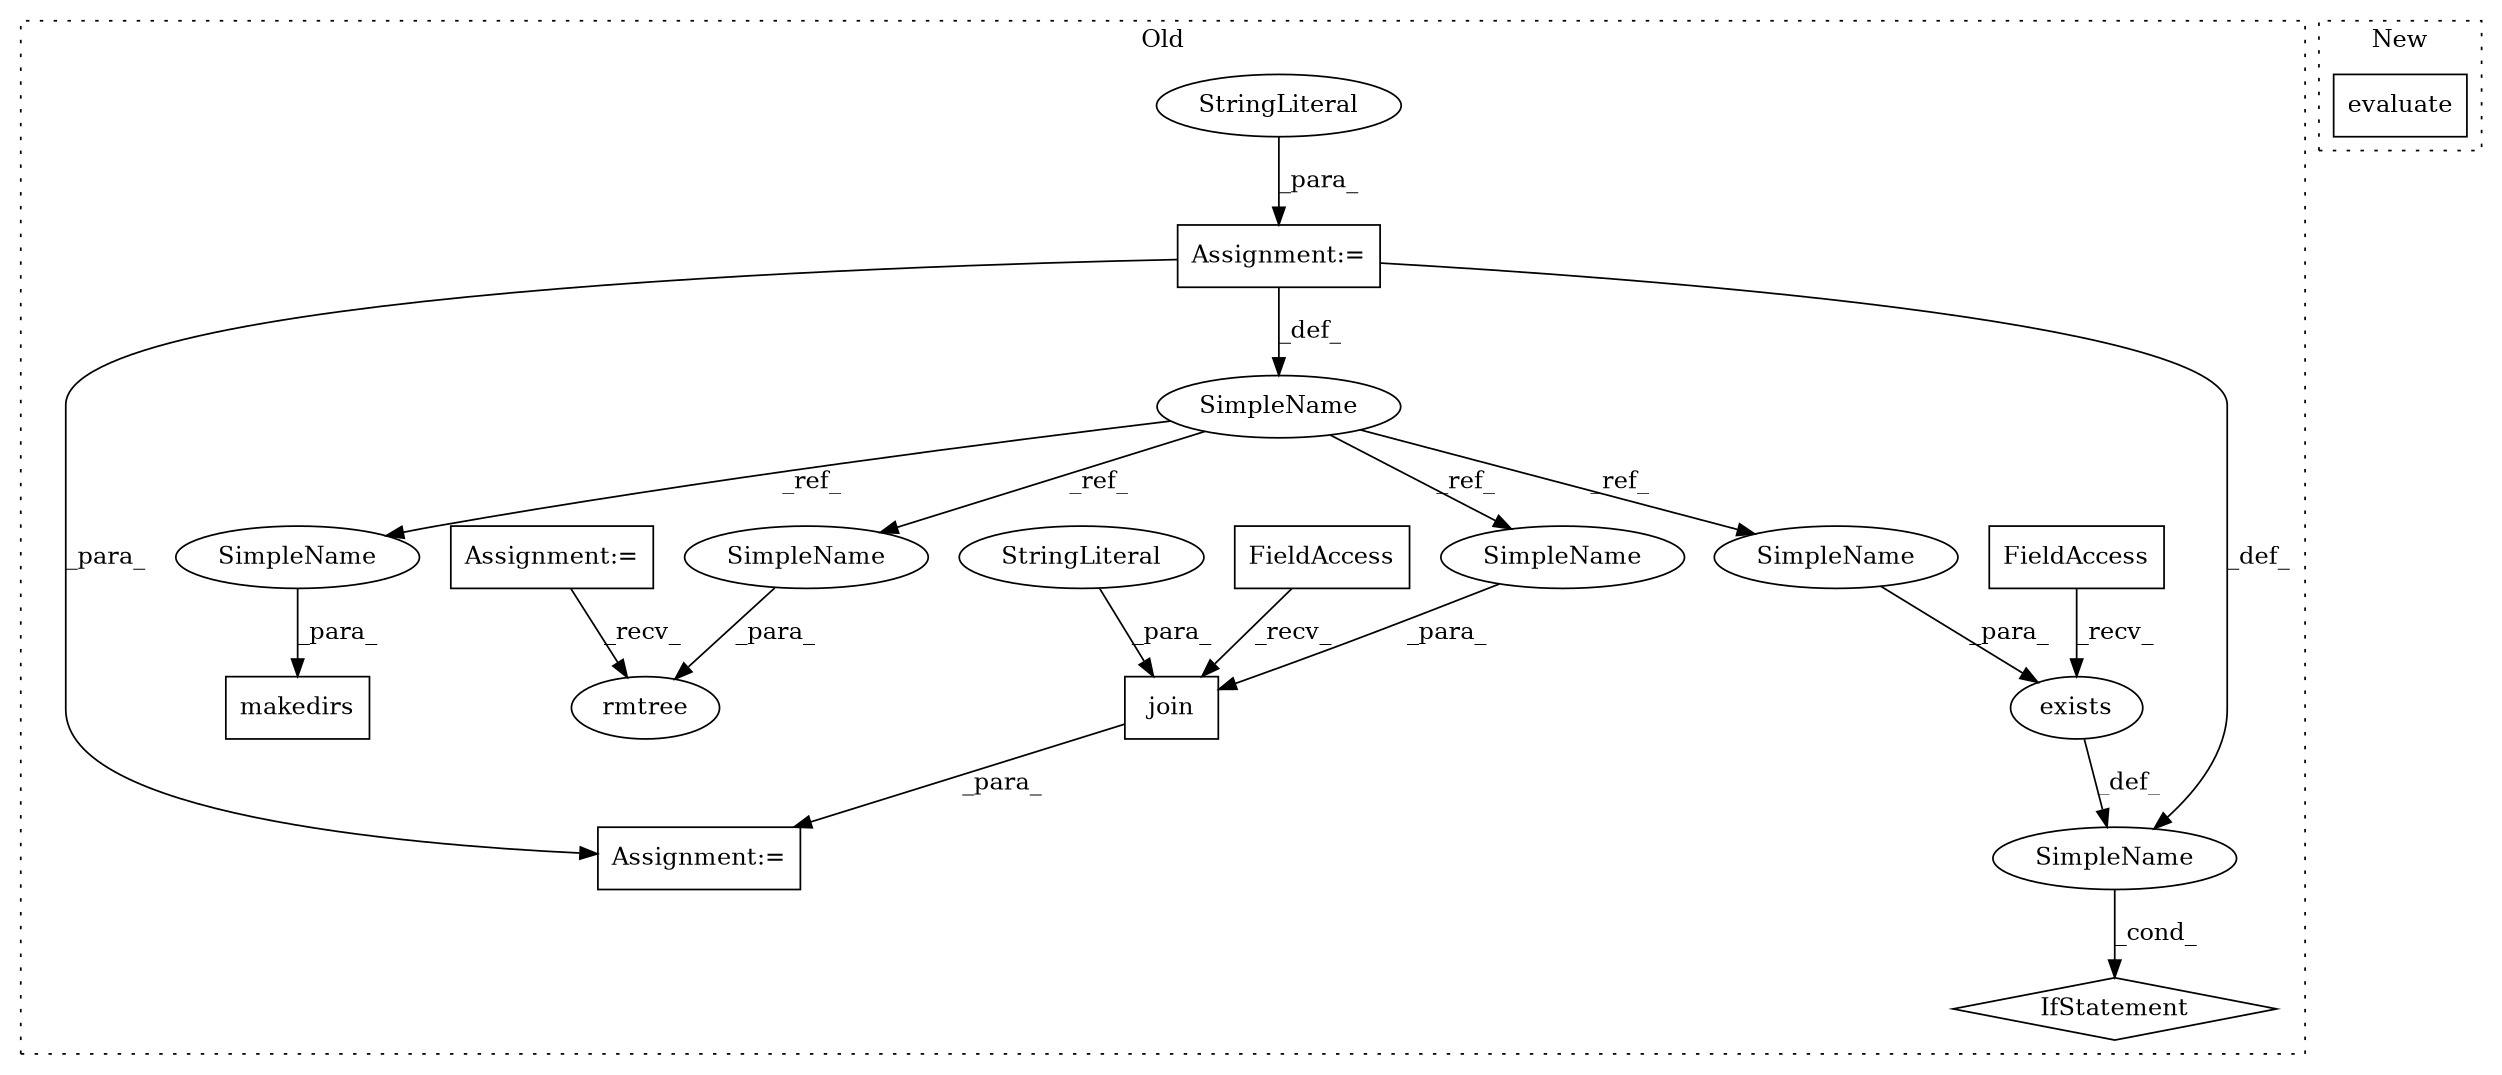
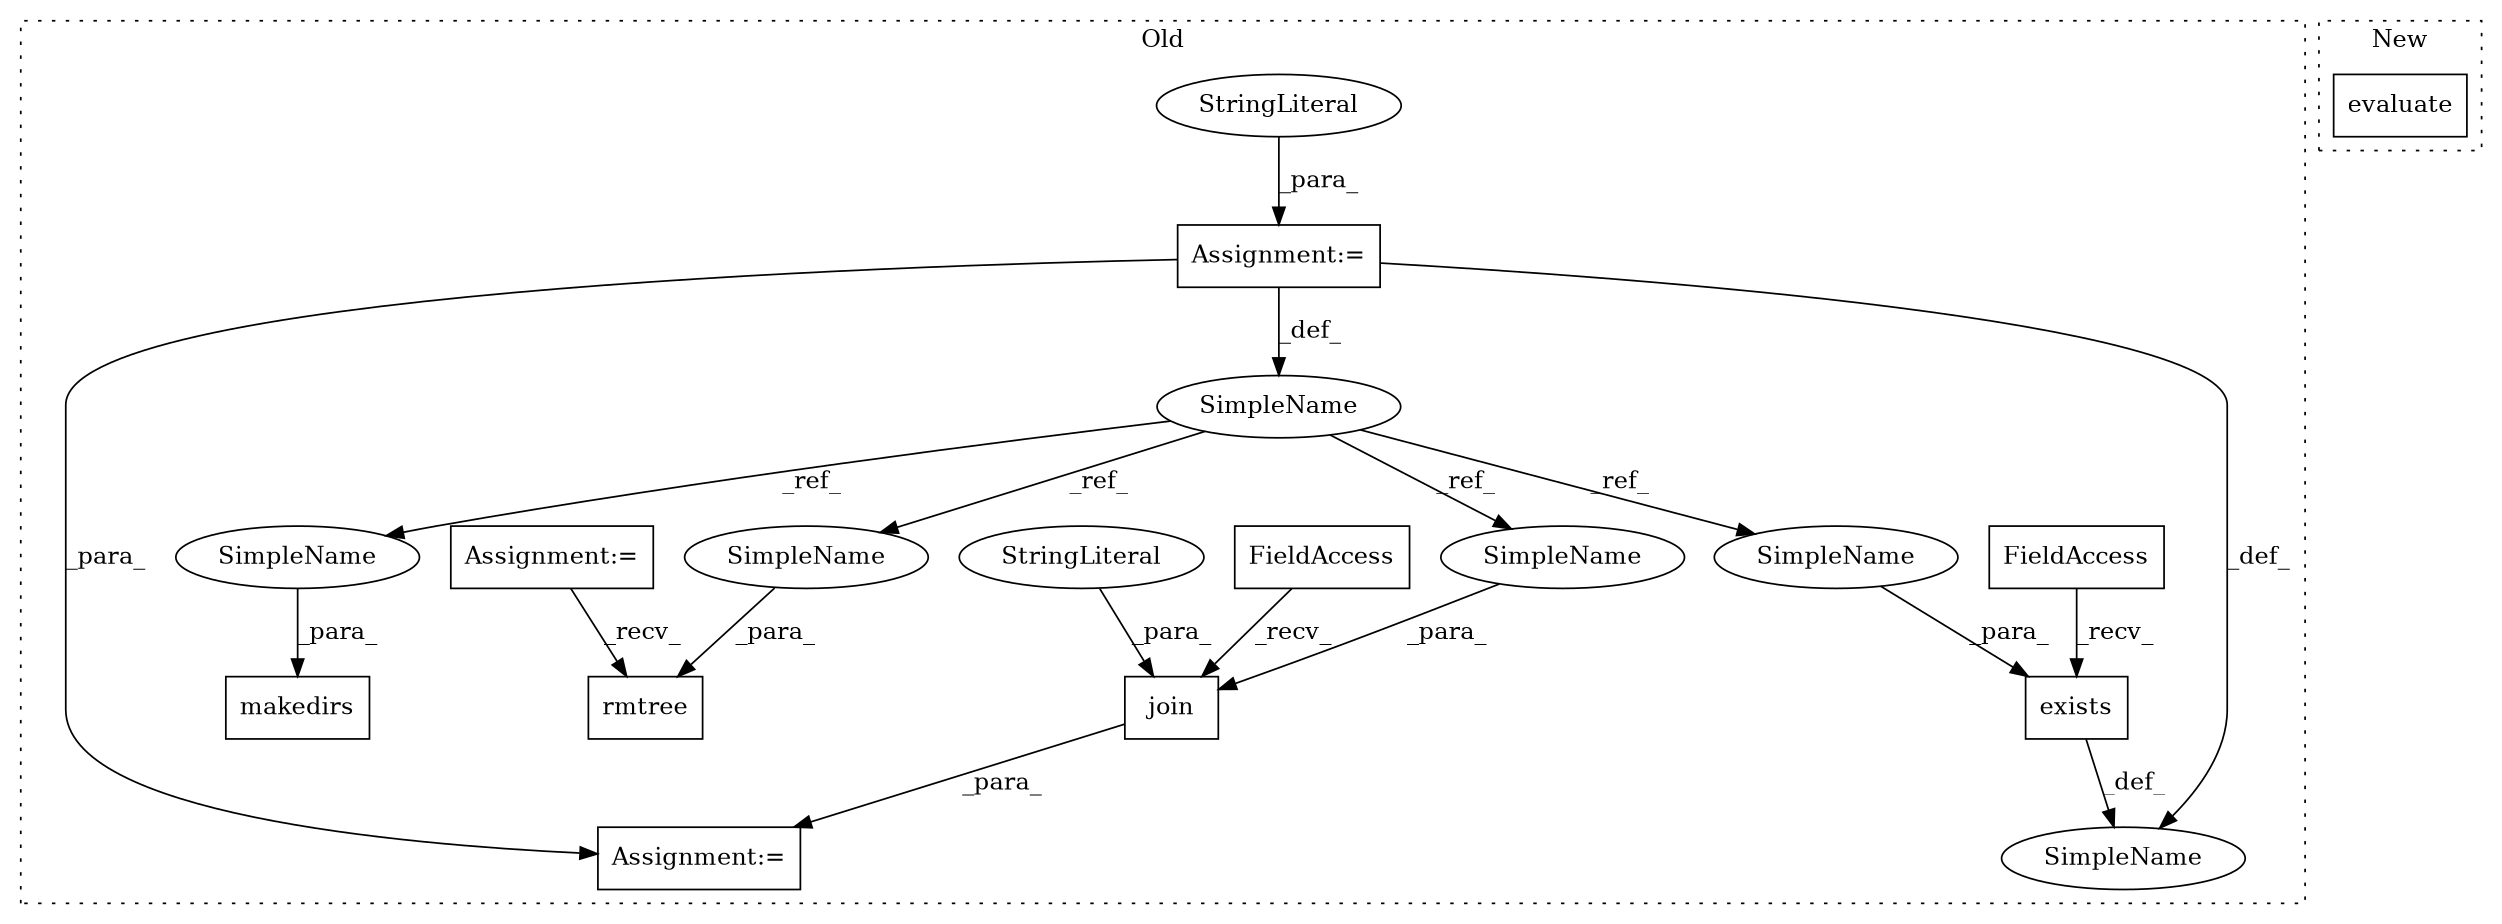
node "rmtree": shape ellipse -> box
node "exists": shape ellipse -> box
node "IfStatement": removed
